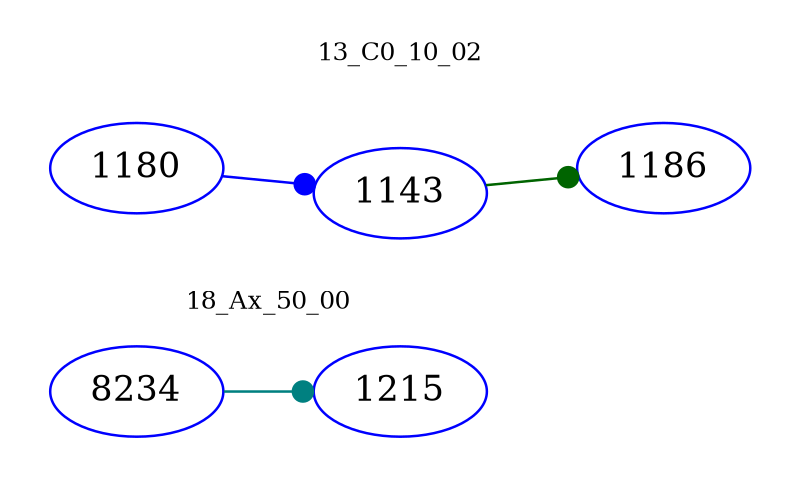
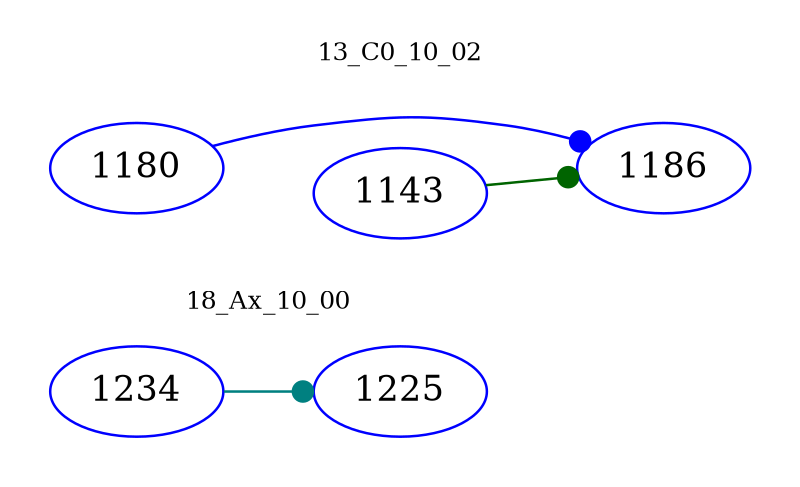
edge "1180" -> "1143": now "1180" -> "1186"
cluster "18_Ax_50_00": label "18_Ax_50_00" -> "18_Ax_10_00"
node "8234": label "8234" -> "1234"
node "1215": label "1215" -> "1225"
